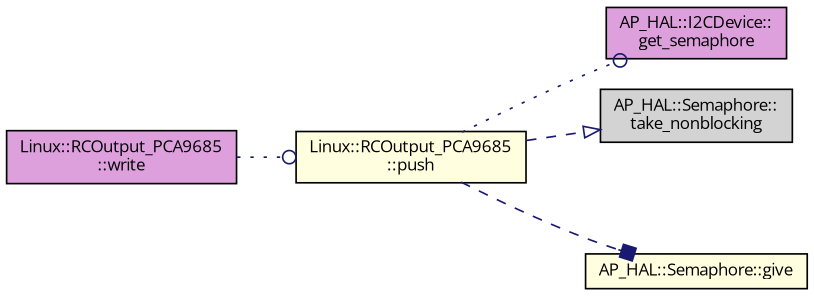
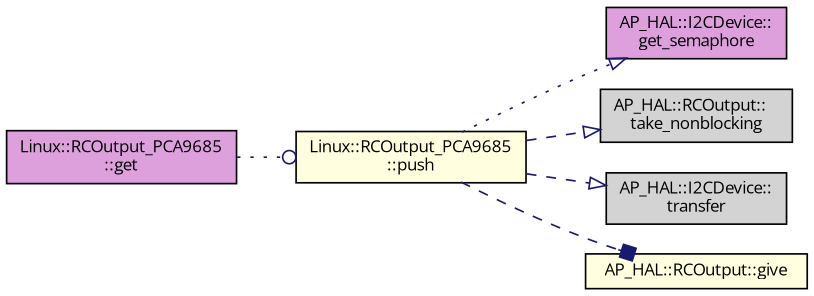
edge "Linux::RCOutput_PCA9685 ::push" -> "AP_HAL::I2CDevice:: get_semaphore": arrowhead odot -> onormal
node "AP_HAL::Semaphore:: take_nonblocking": label "AP_HAL::Semaphore:: take_nonblocking" -> "AP_HAL::RCOutput:: take_nonblocking"
node "Linux::RCOutput_PCA9685 ::write": label "Linux::RCOutput_PCA9685 ::write" -> "Linux::RCOutput_PCA9685 ::get"
node "AP_HAL::I2CDevice:: transfer": added
node "AP_HAL::Semaphore::give": label "AP_HAL::Semaphore::give" -> "AP_HAL::RCOutput::give"
